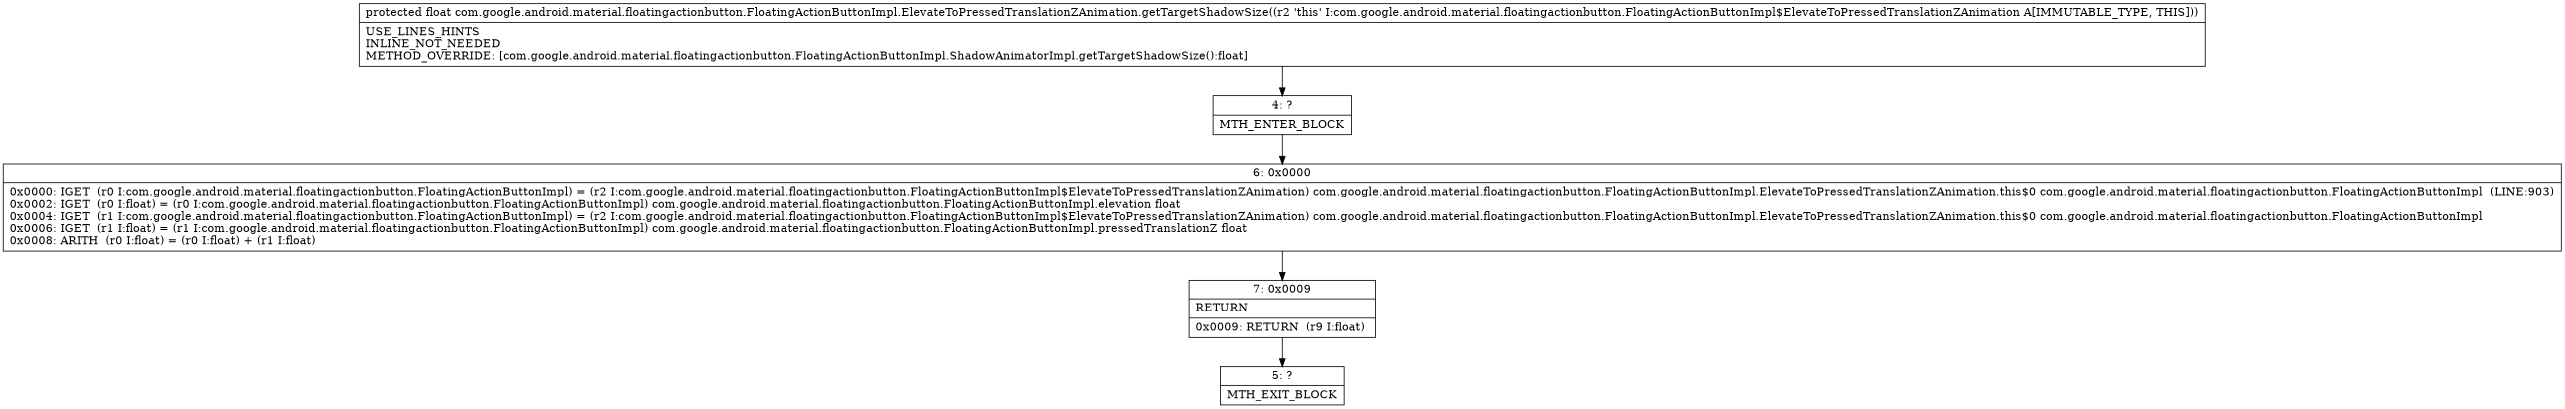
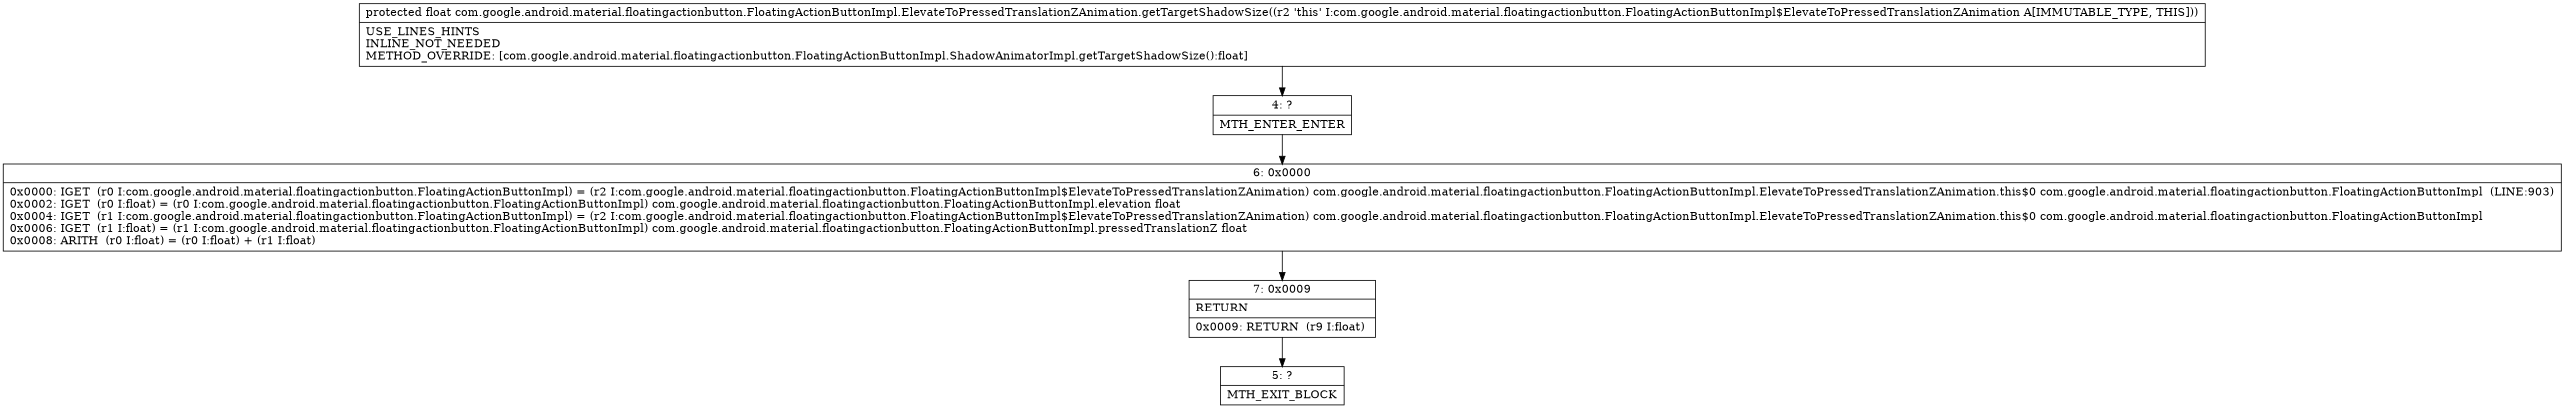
node "4: ?": text "MTH_ENTER_BLOCK" -> "MTH_ENTER_ENTER"
